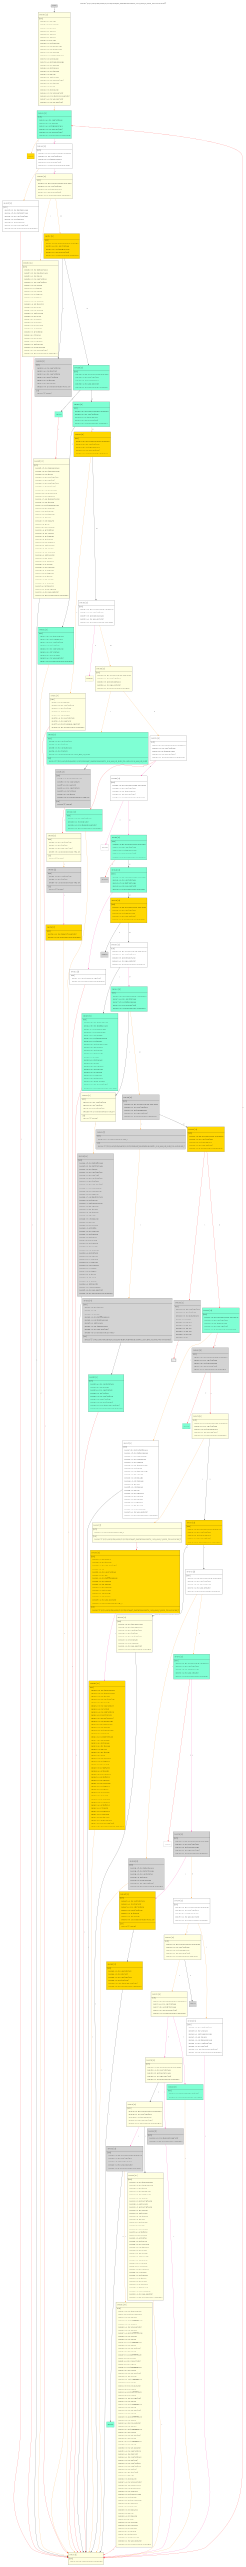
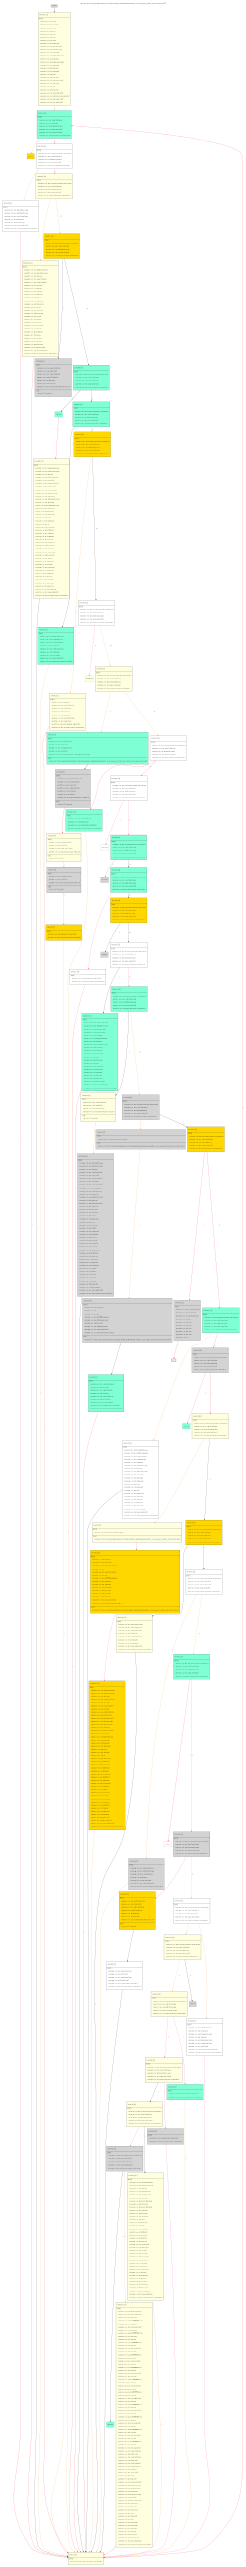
node "0x401e82 [32]": fillcolor gold -> white
